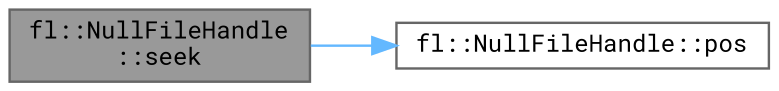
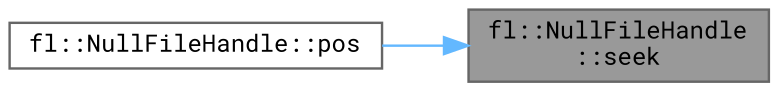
edge "fl::NullFileHandle ::seek" -> "fl::NullFileHandle::pos": reversed
